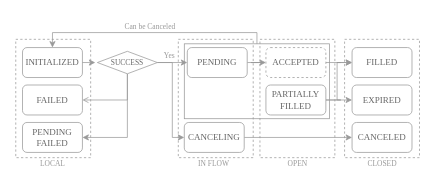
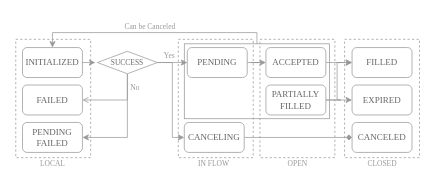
node "ACCEPTED": style dashed -> solid
node "No": added
edge "CANCELING" -> "CANCELED": arrowhead classic -> diamond
